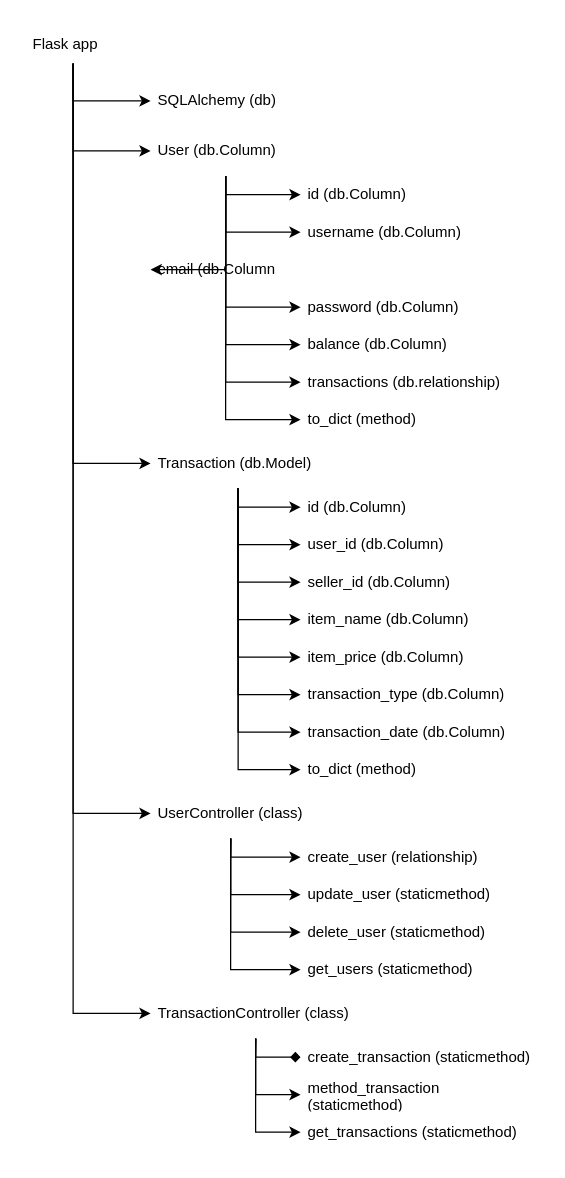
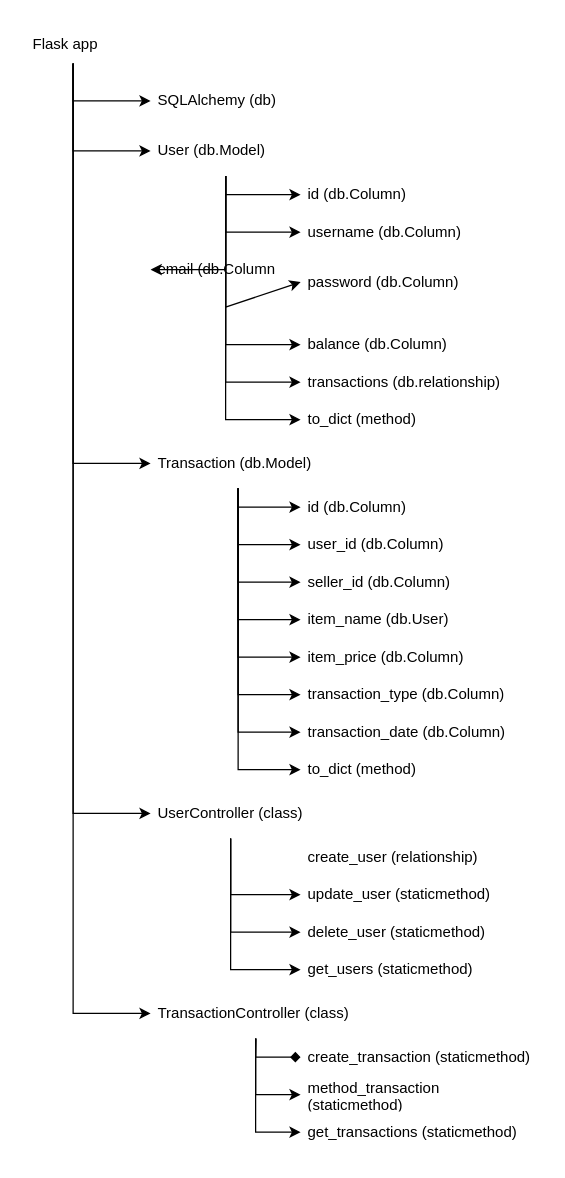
node "User (db.Column)": label "User (db.Column)" -> "User (db.Model)"
node "password (db.Column)": moved (385, 307) -> (385, 282)
node "item_name (db.Column)": label "item_name (db.Column)" -> "item_name (db.User)"
edge "UserController (class)" -> "create_user (relationship)": removed
